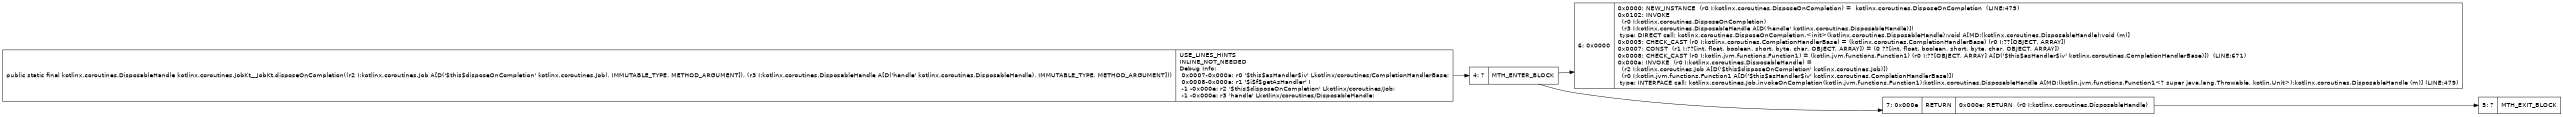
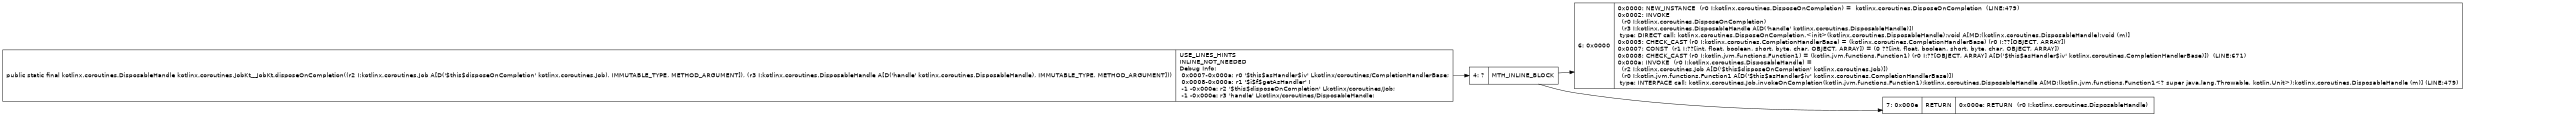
node "6: 0x0000": text "0x0102: INVOKE" -> "0x0002: INVOKE"
node "4: ?": text "MTH_ENTER_BLOCK" -> "MTH_INLINE_BLOCK"
node "5: ?": removed
